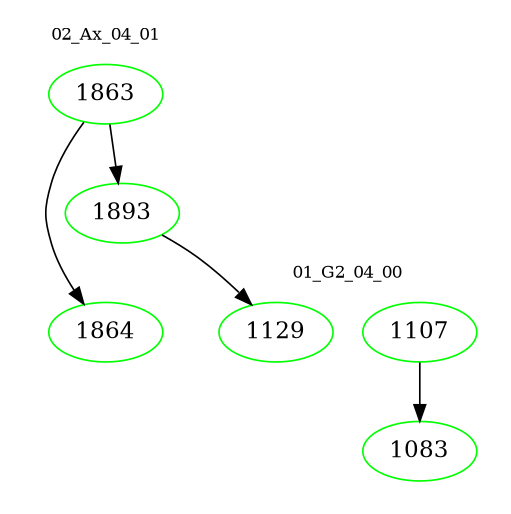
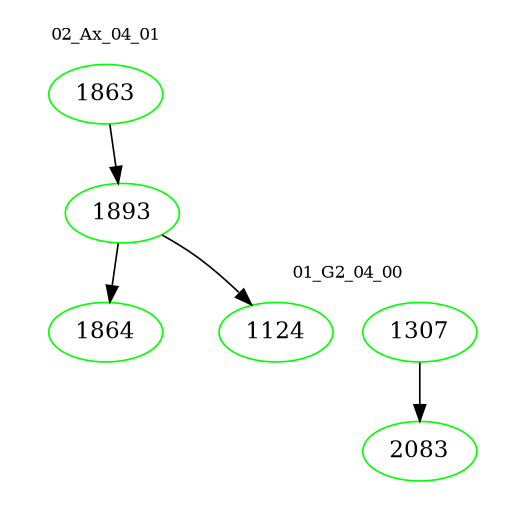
edge "1863" -> "1864": now "1893" -> "1864"
node "1129": label "1129" -> "1124"
node "1107": label "1107" -> "1307"
node "1083": label "1083" -> "2083"
